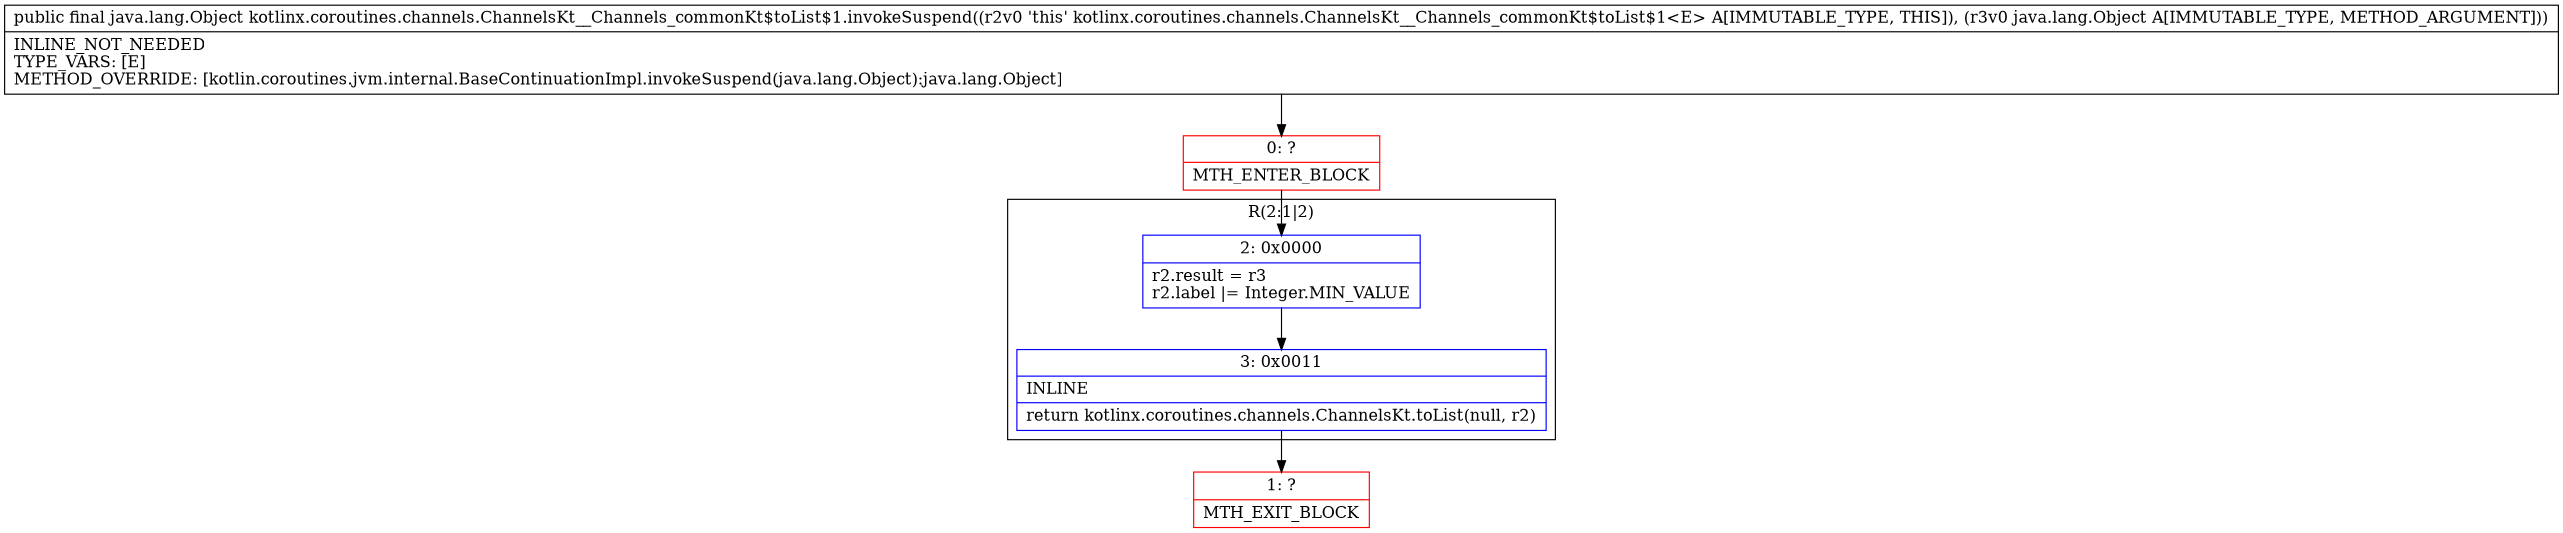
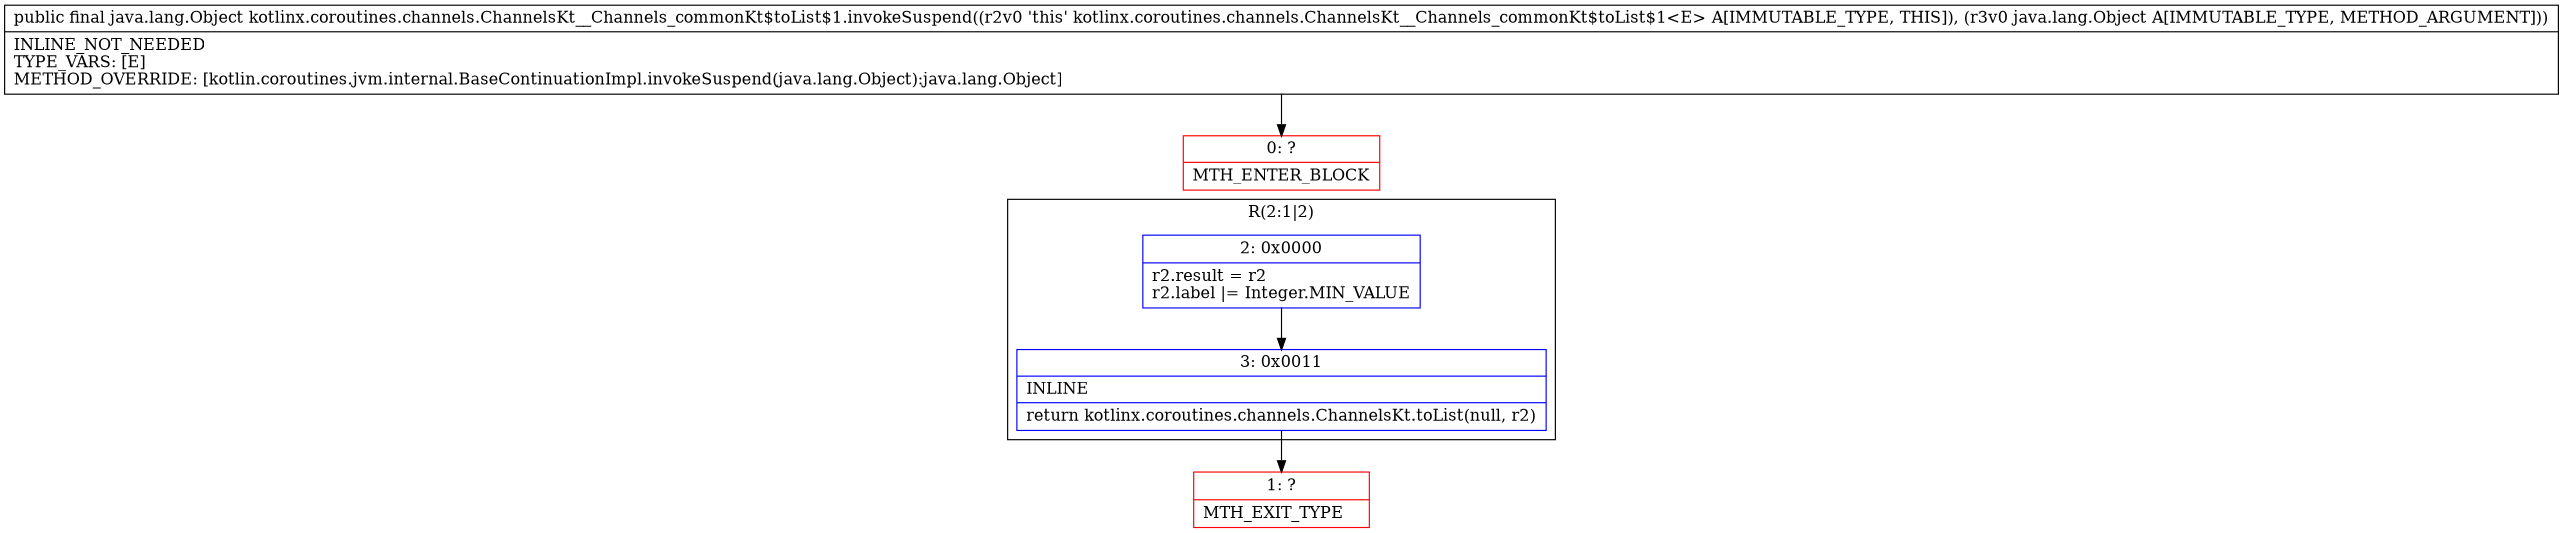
edge "0: ?" -> "2: 0x0000": removed
node "2: 0x0000": text "r2.result = r3" -> "r2.result = r2"
node "1: ?": text "MTH_EXIT_BLOCK" -> "MTH_EXIT_TYPE"
